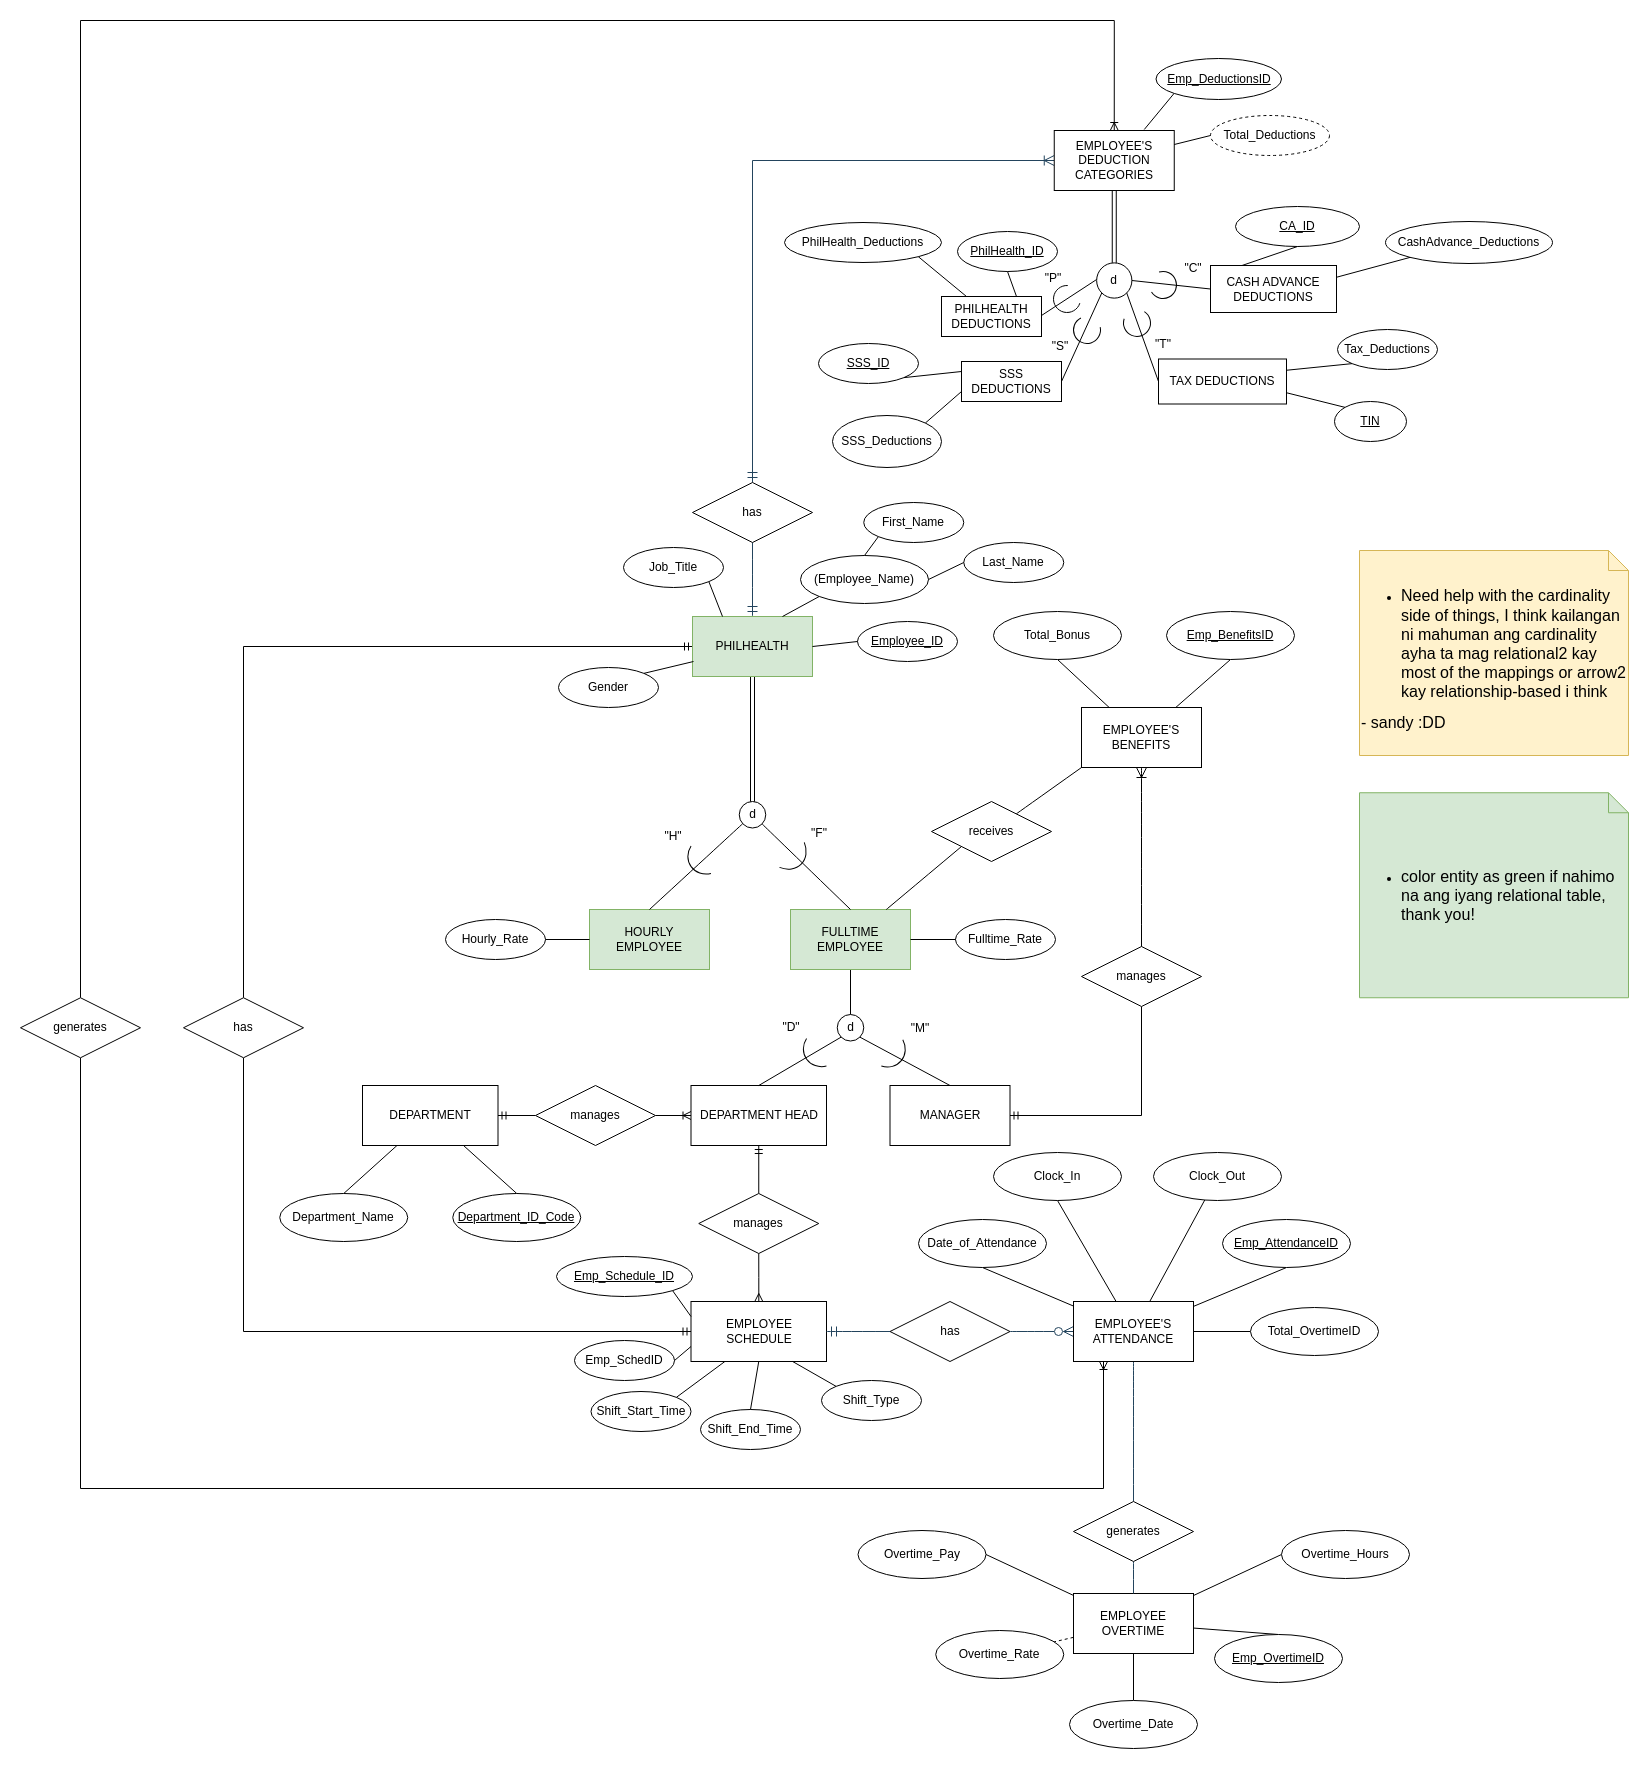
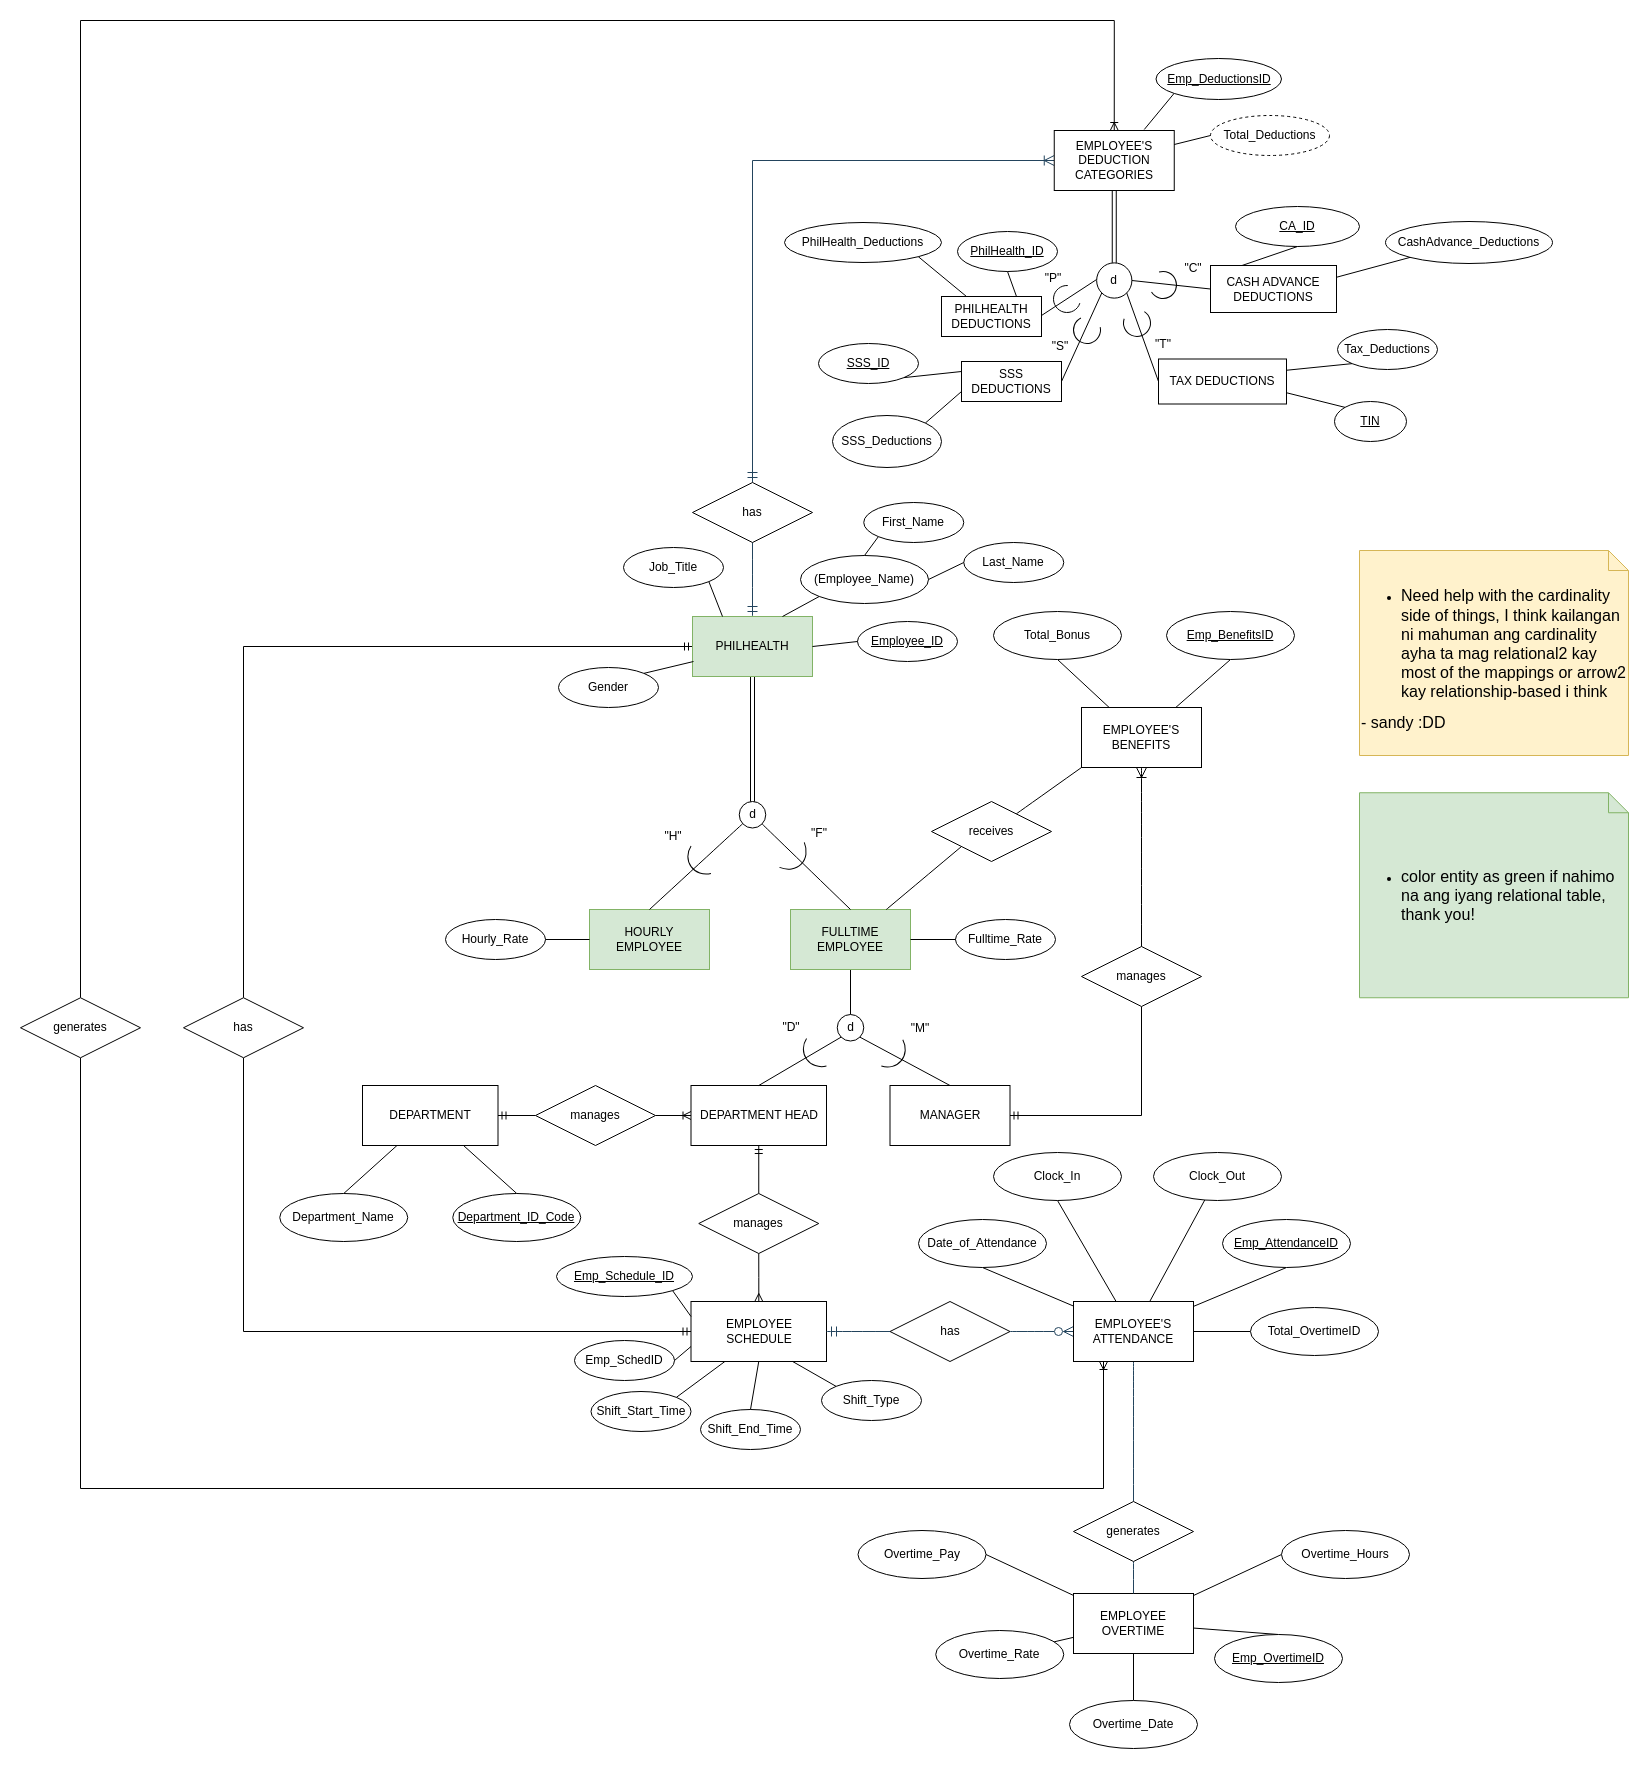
edge "EMPLOYEE OVERTIME" -- "Overtime_Rate": style dashed -> solid
